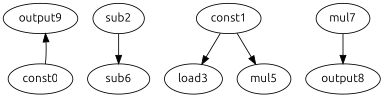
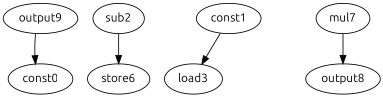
edge "const0" -> "output9": reversed
node "sub6": label "sub6" -> "store6"
node "mul5": removed
